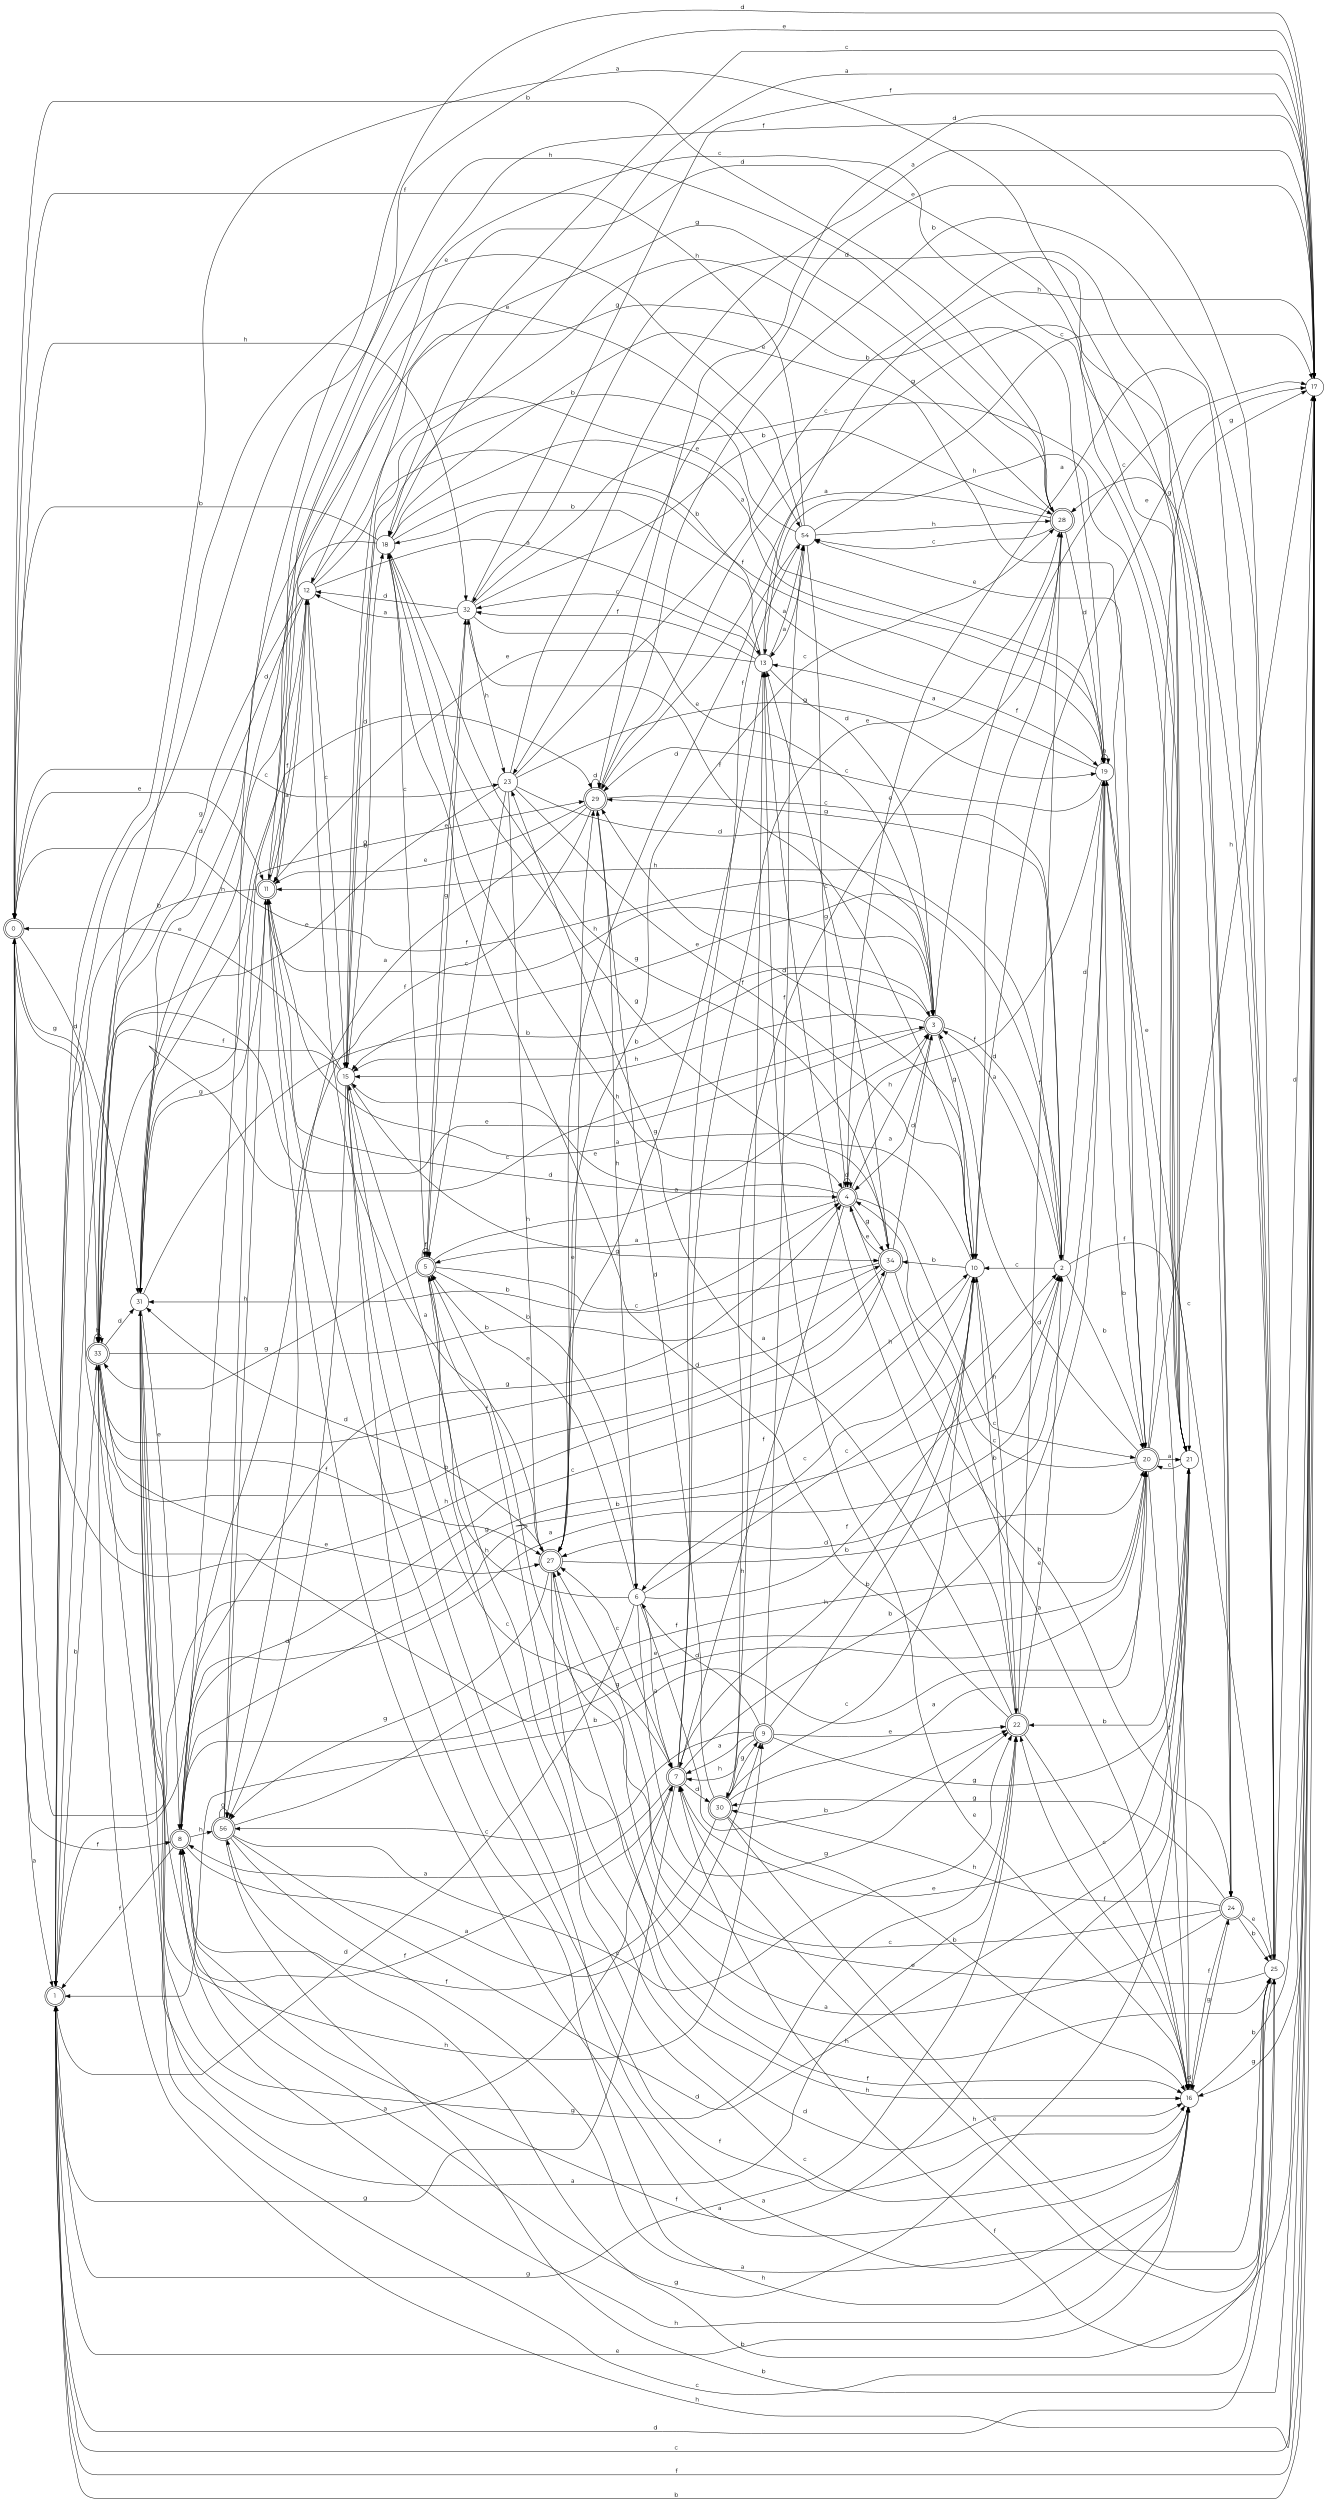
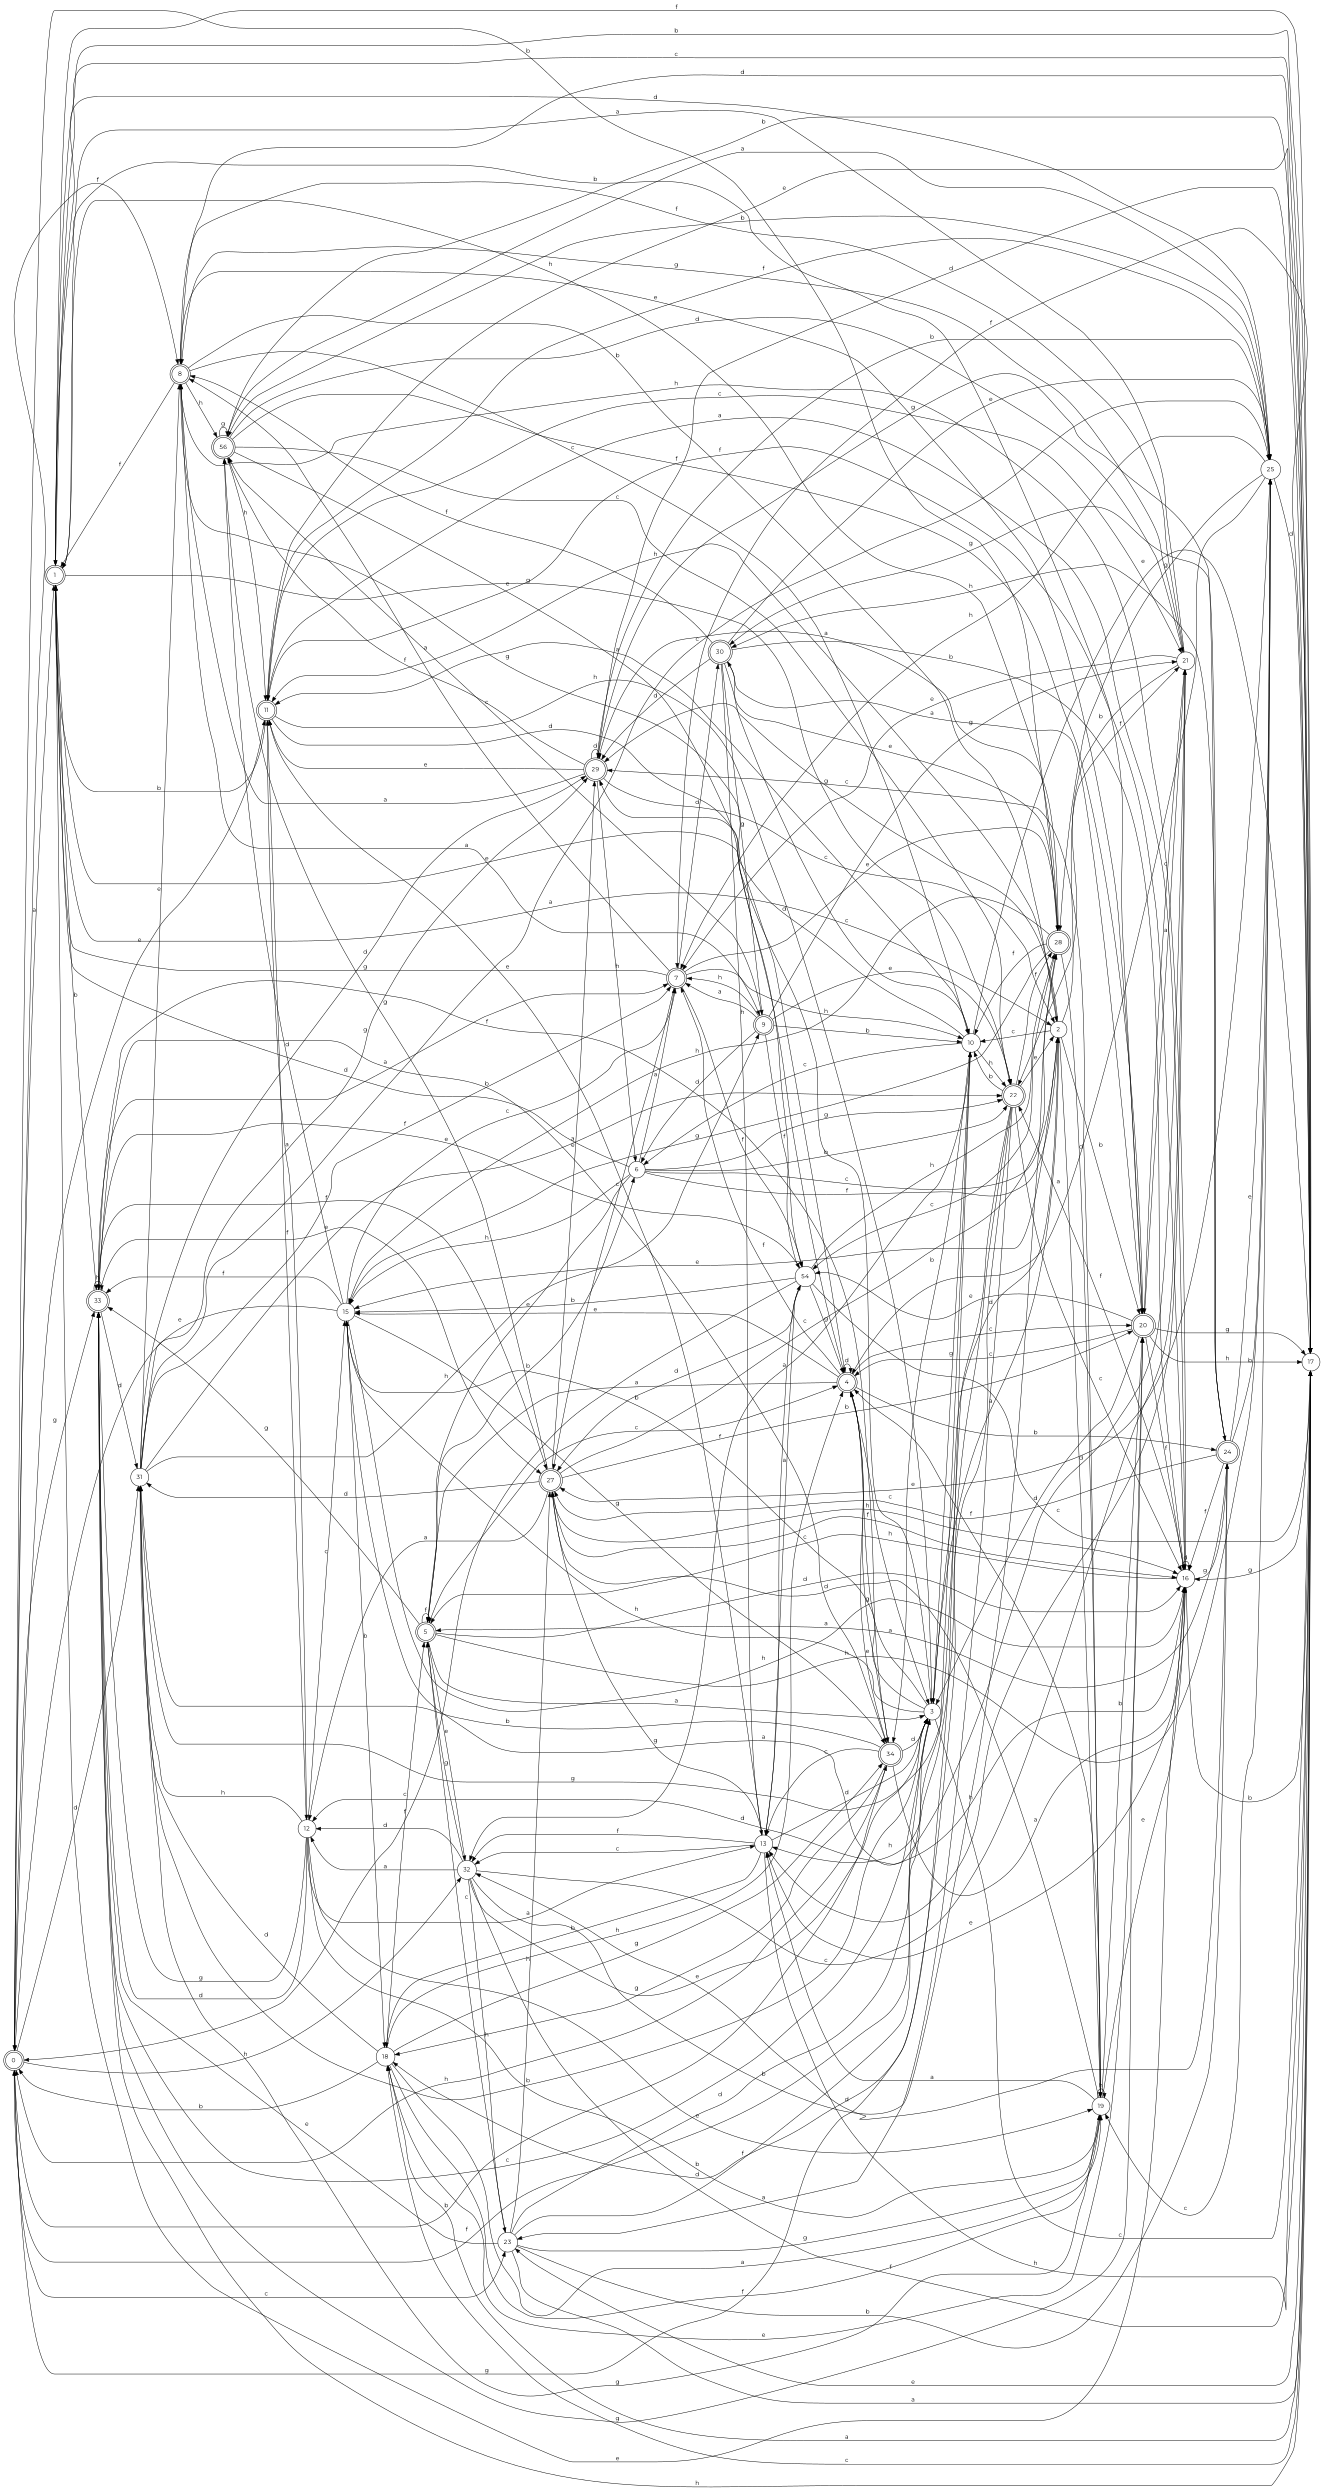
node "3": shape doublecircle -> circle
edge "11" -> "31": removed, label "g"
edge "7" -> "19": removed, label "b"
